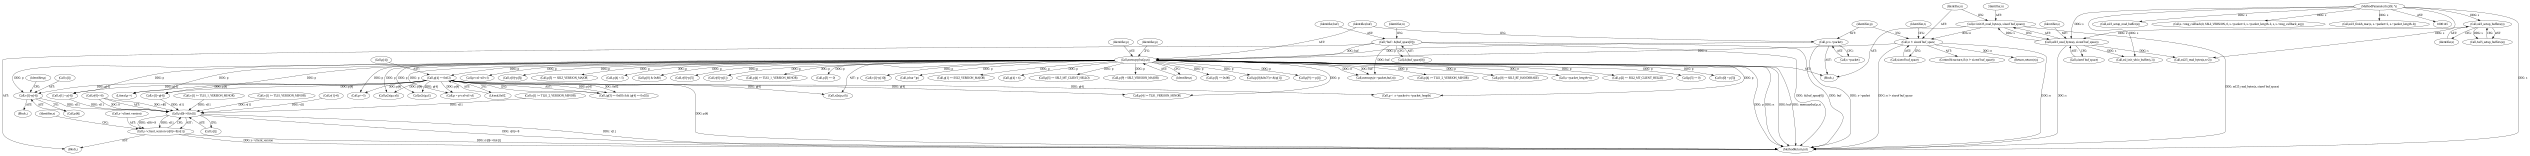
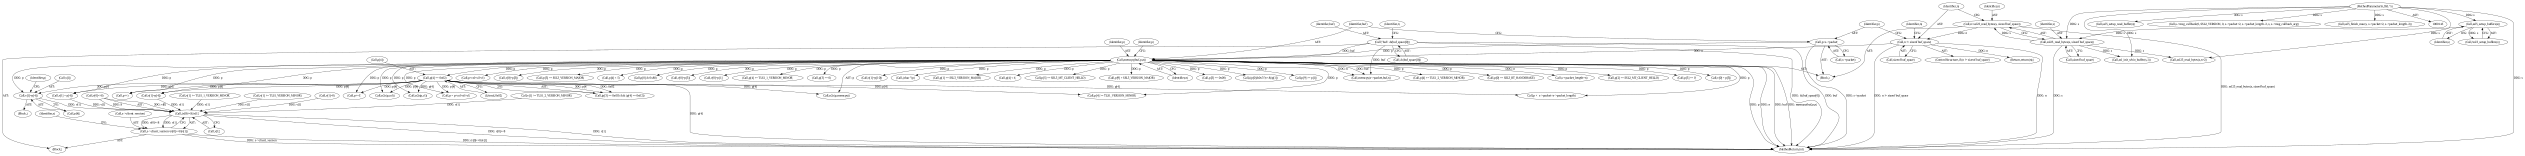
node "(Call,n=init23_read_bytes(s, sizeof buf_space))": label "(Call,n=init23_read_bytes(s, sizeof buf_space))" -> "(Call,n=ssl23_read_bytes(s, sizeof buf_space))"
node "(Literal,p++)": label "(Literal,p++)" -> "(Call,p++)"
node "(Call,n2s(p,sil))": label "(Call,n2s(p,sil))" -> "(Call,n2s(p,memcpy))"
